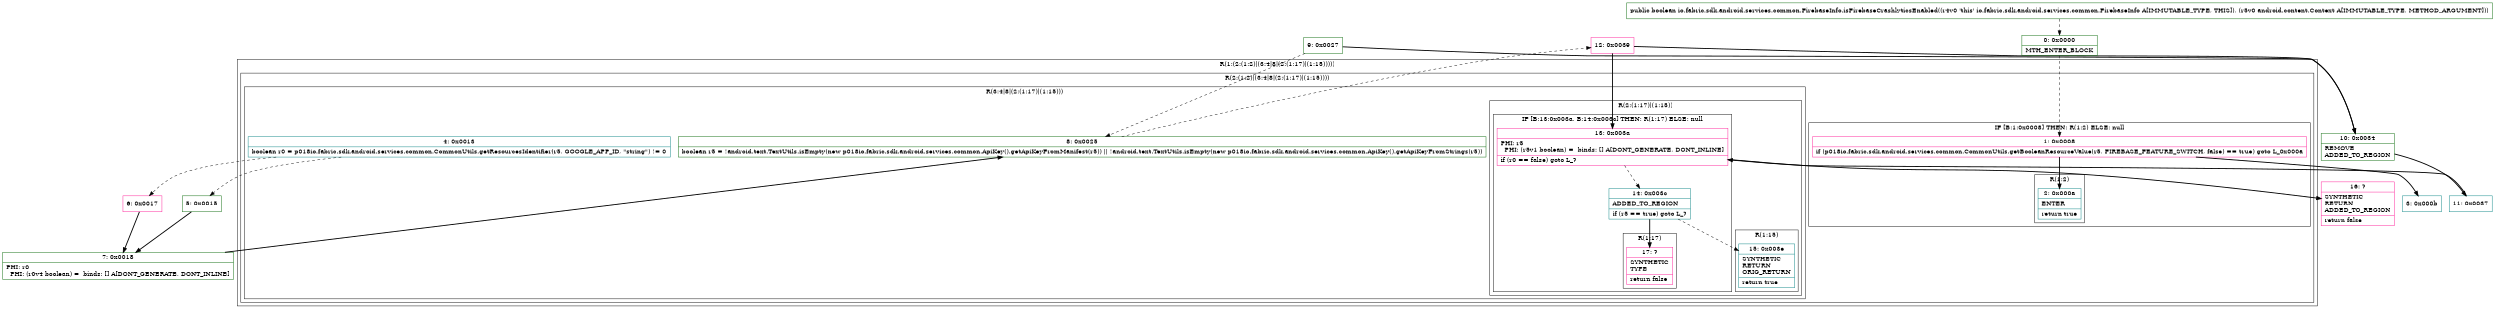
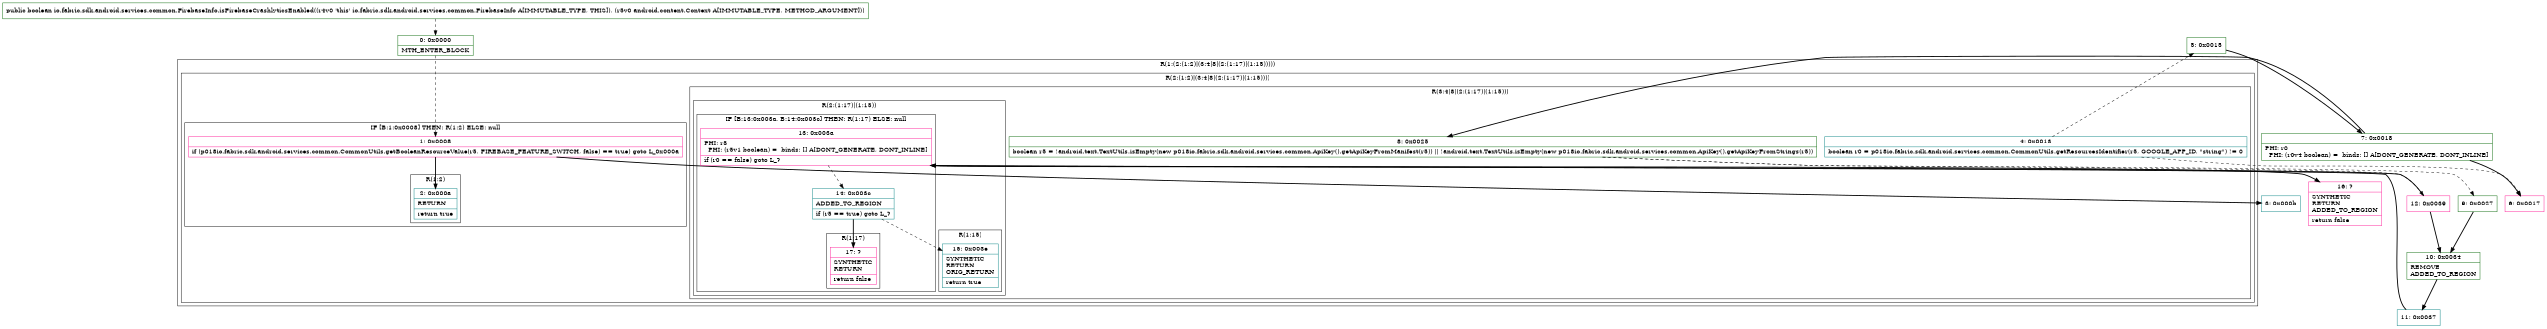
edge "9: 0x0027" -> "8: 0x0025": reversed
node "2: 0x000a": text "ENTER" -> "RETURN"
edge "6: 0x0017" -> "7: 0x0018": reversed
node "17: ?": text "TYPE" -> "RETURN"
